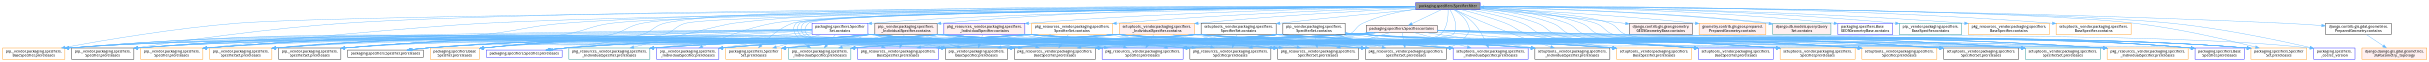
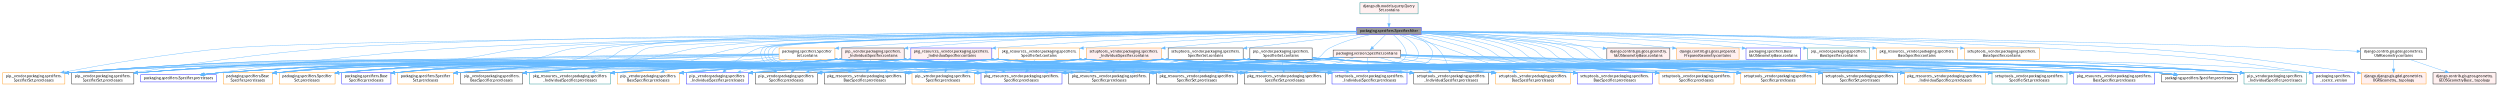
edge "packaging.specifiers.Specifier.filter" -> "django.db.models.query.Query Set.contains": now "packaging.specifiers.Specifier.filter" -> "django.django.gis.gdal.geometries. OGRGeometry._topology"
node "packaging.specifiers.Specifier Set.contains": color blue -> darkorange
node "packaging.specifiers.Specifier.contains": label "packaging.specifiers.Specifier.contains" -> "packaging.version.Specifier.contains"
node "geometry.contrib.gis.geos.prepared. PreparedGeometry.contains": label "geometry.contrib.gis.geos.prepared. PreparedGeometry.contains" -> "django.contrib.gis.geos.prepared. PreparedGeometry.contains"
node "django.contrib.gis.gdal.geometries. PreparedGeometry.contains": label "django.contrib.gis.gdal.geometries. PreparedGeometry.contains" -> "django.contrib.gis.gdal.geometries. OGRGeometry.contains"
node "django.contrib.gis.geos.geometry. GEOSGeometryBase._topology": added
